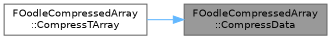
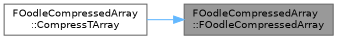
node "FOodleCompressedArray ::CompressData": label "FOodleCompressedArray ::CompressData" -> "FOodleCompressedArray ::FOodleCompressedArray"
